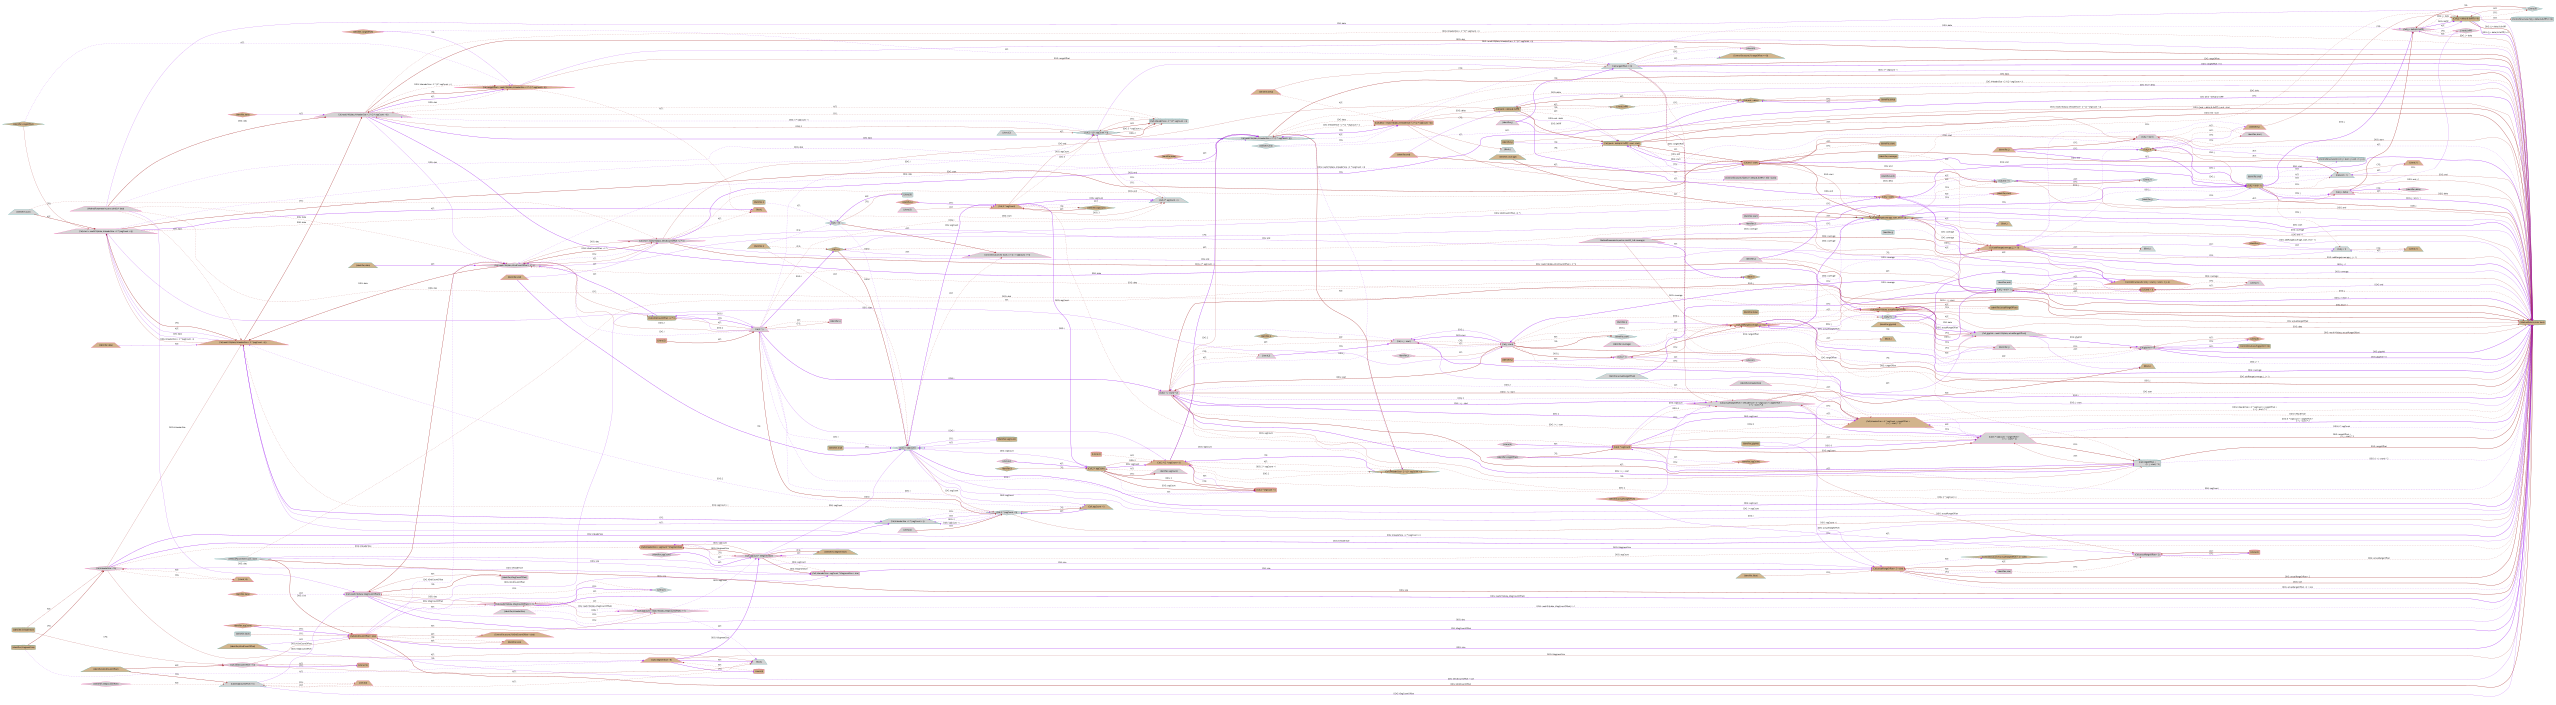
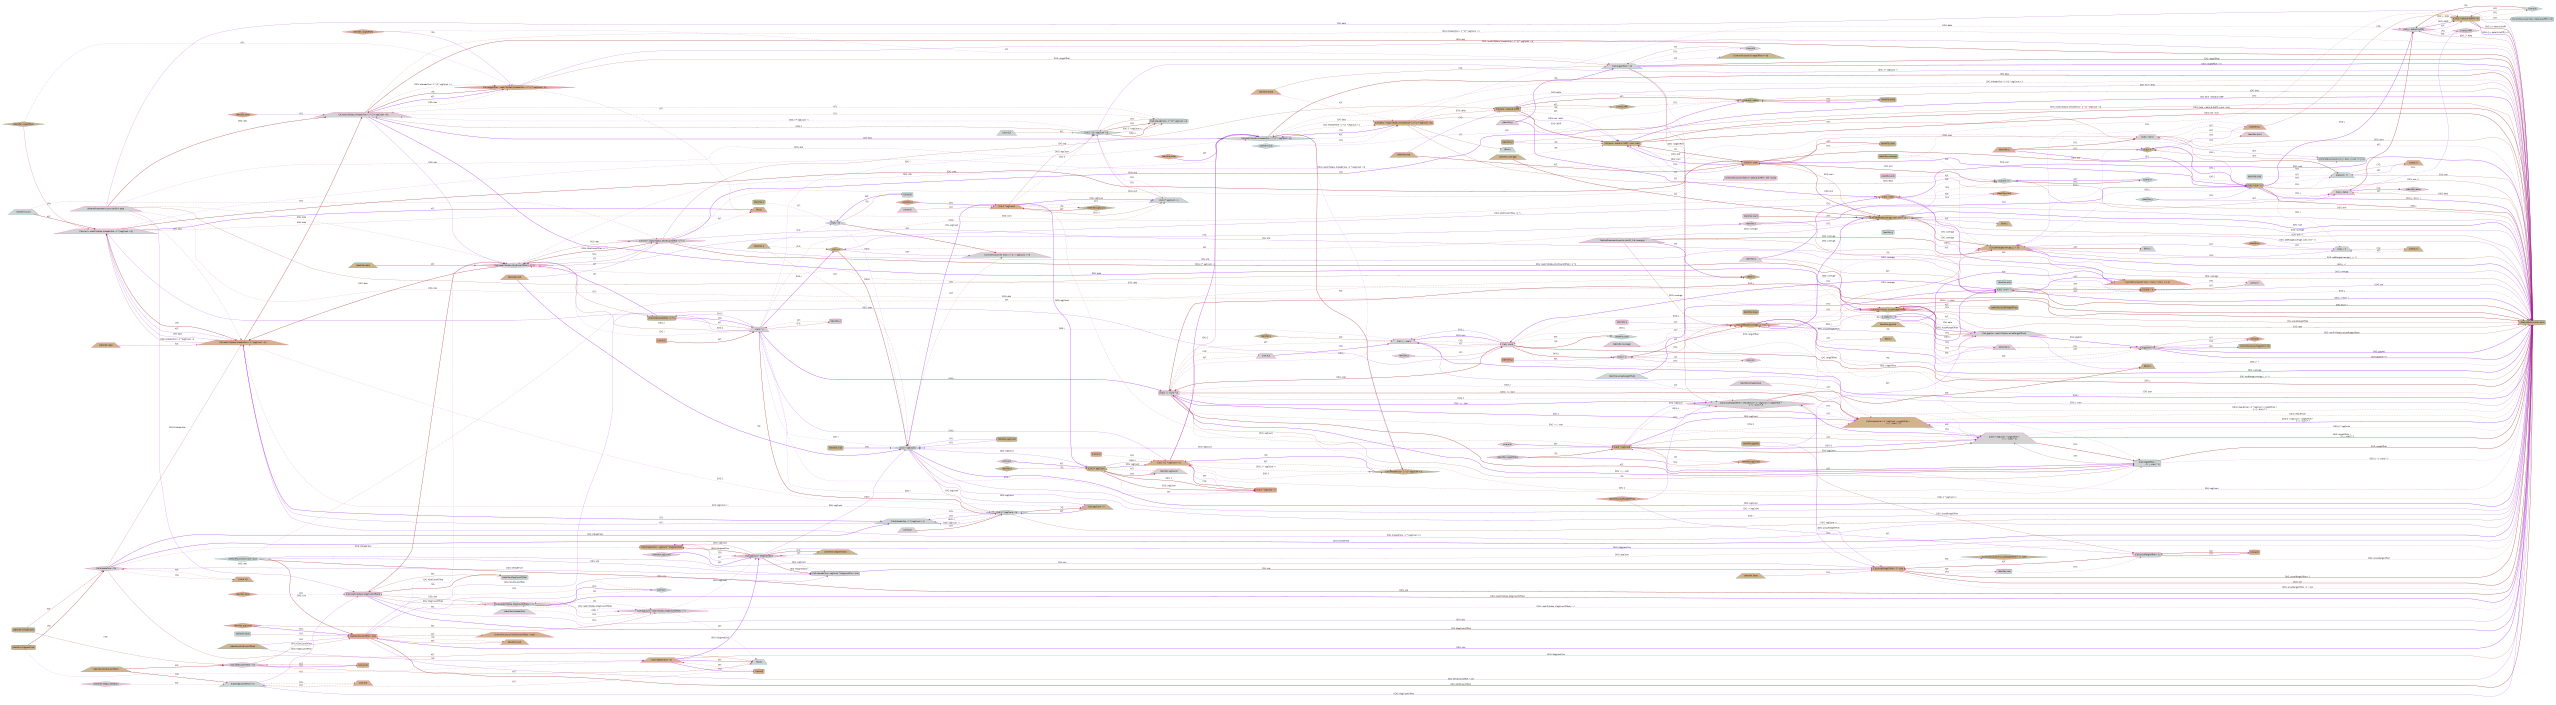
edge "(MethodParameterIn,const uint8_t* data)" -> "1000101": added, label "AST:"
